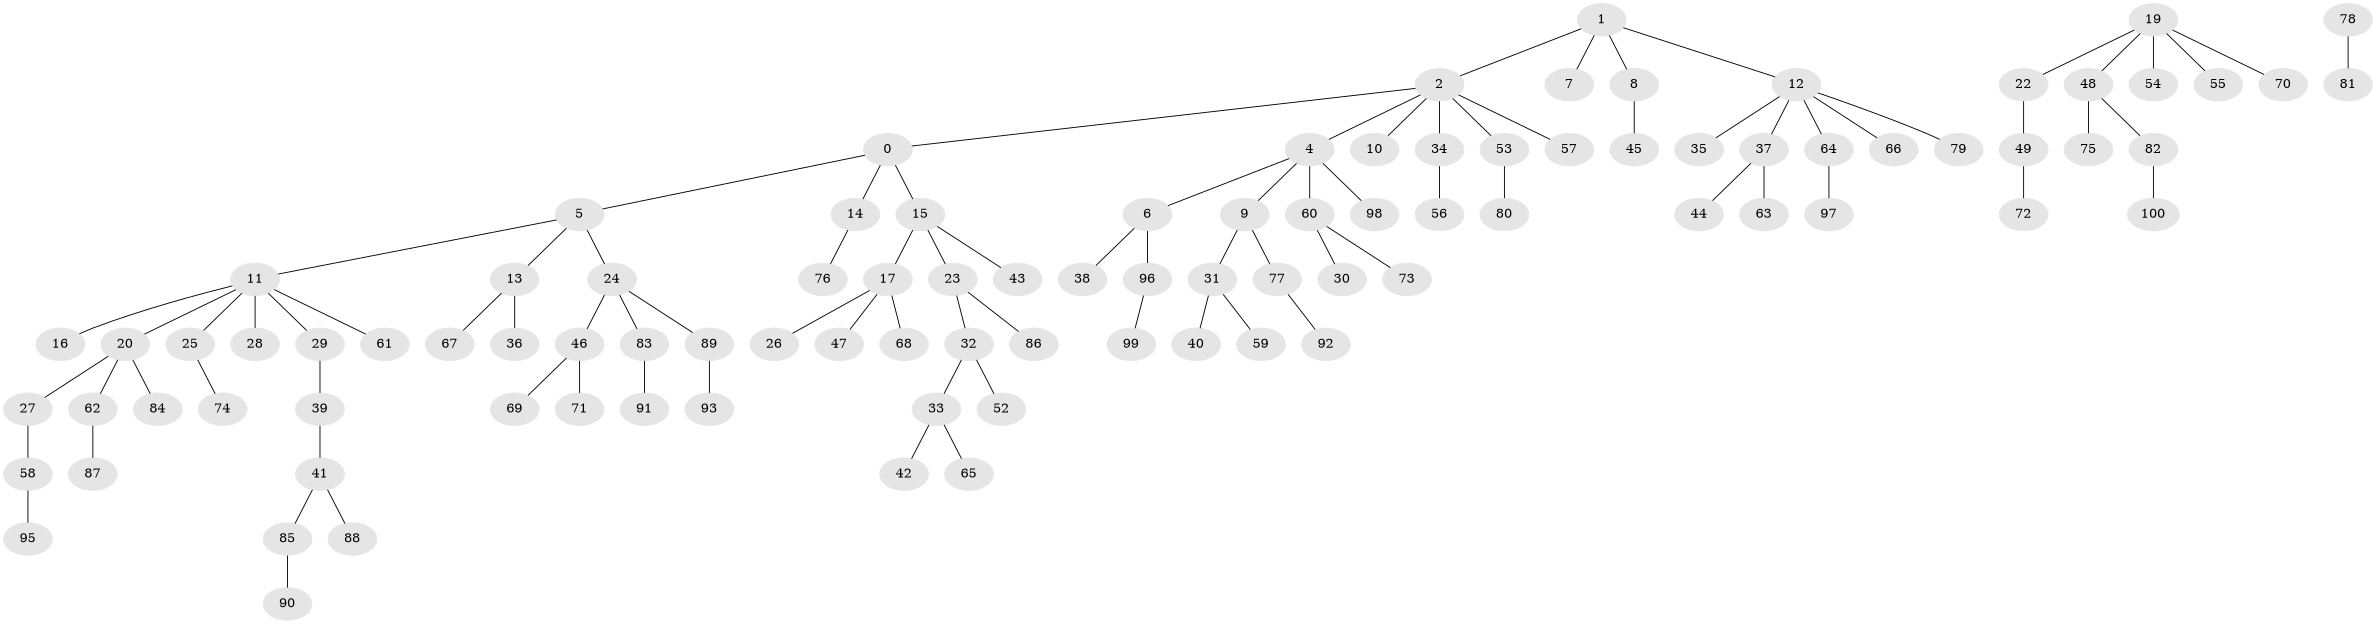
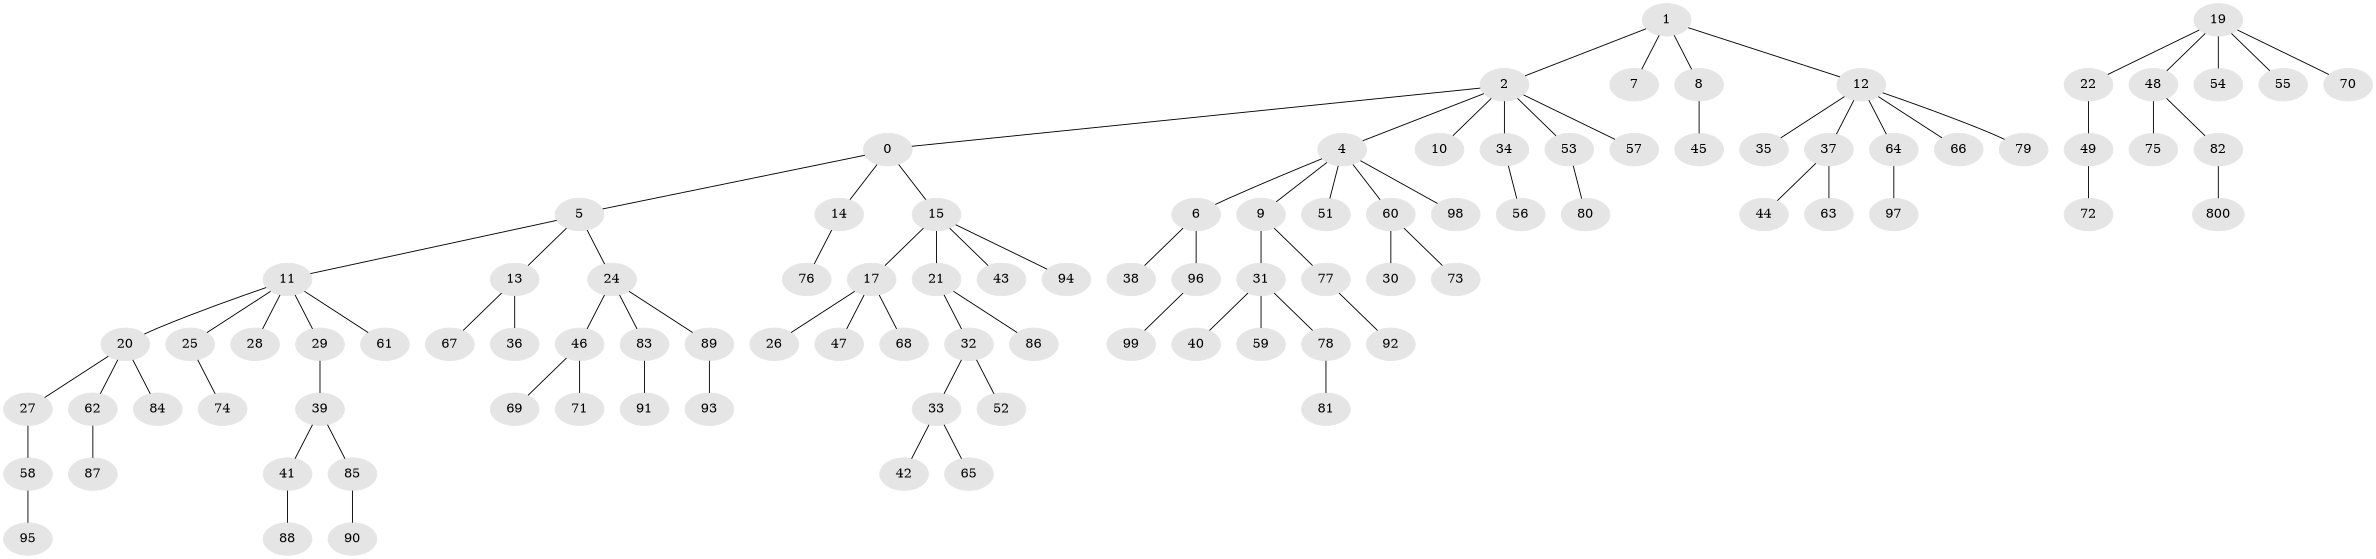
node "51": added
node "100": label "100" -> "800"
node "23": label "23" -> "21"
node "94": added
edge "31" -- "78": added
node "16": removed
edge "41" -- "85": now "39" -- "85"
